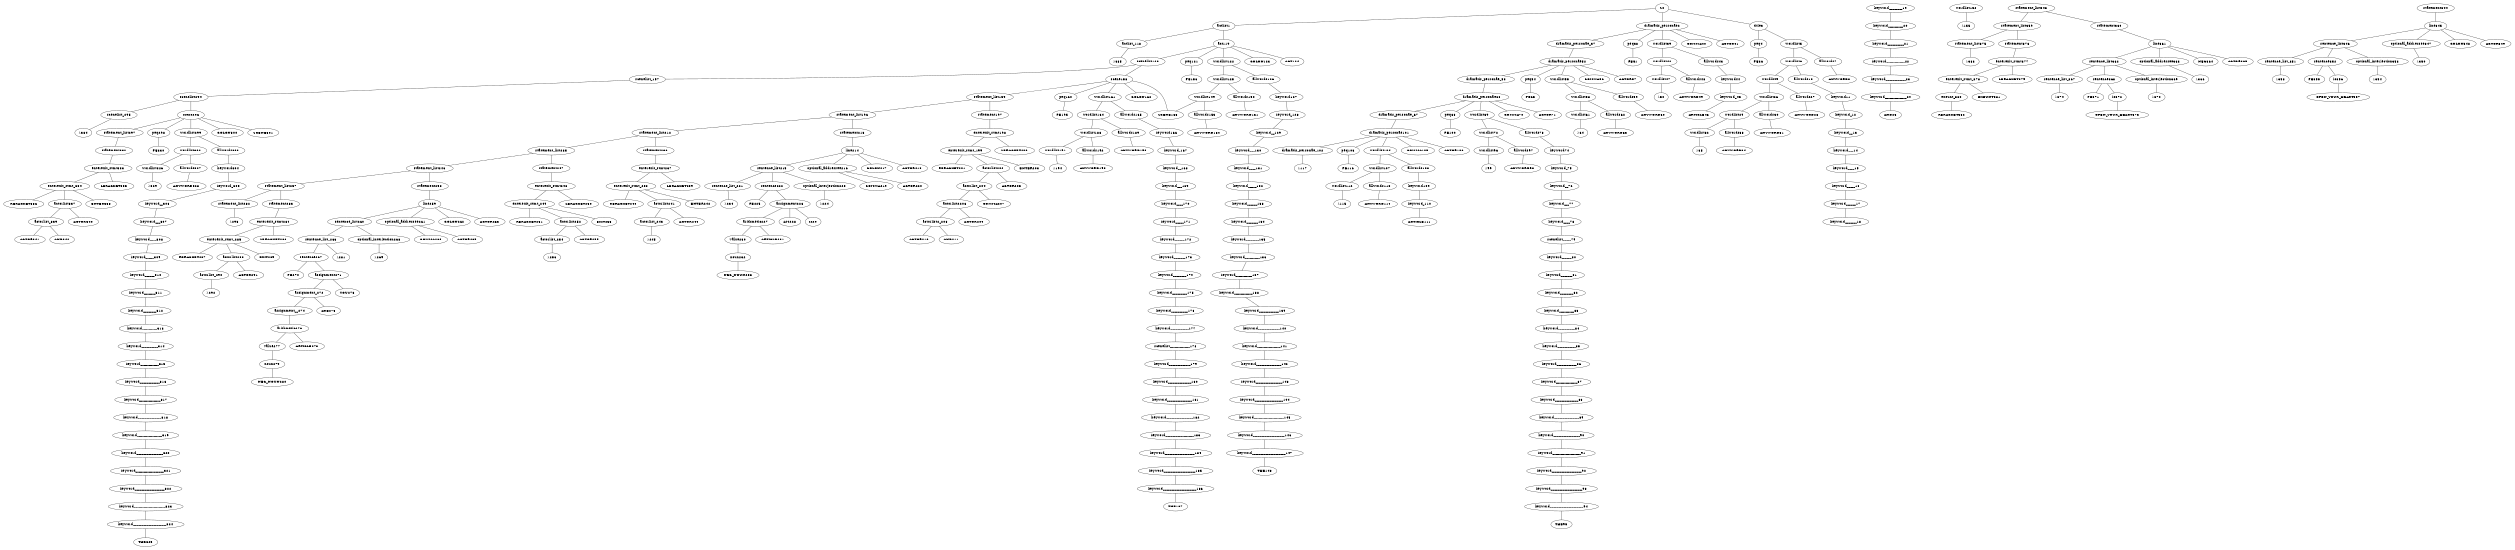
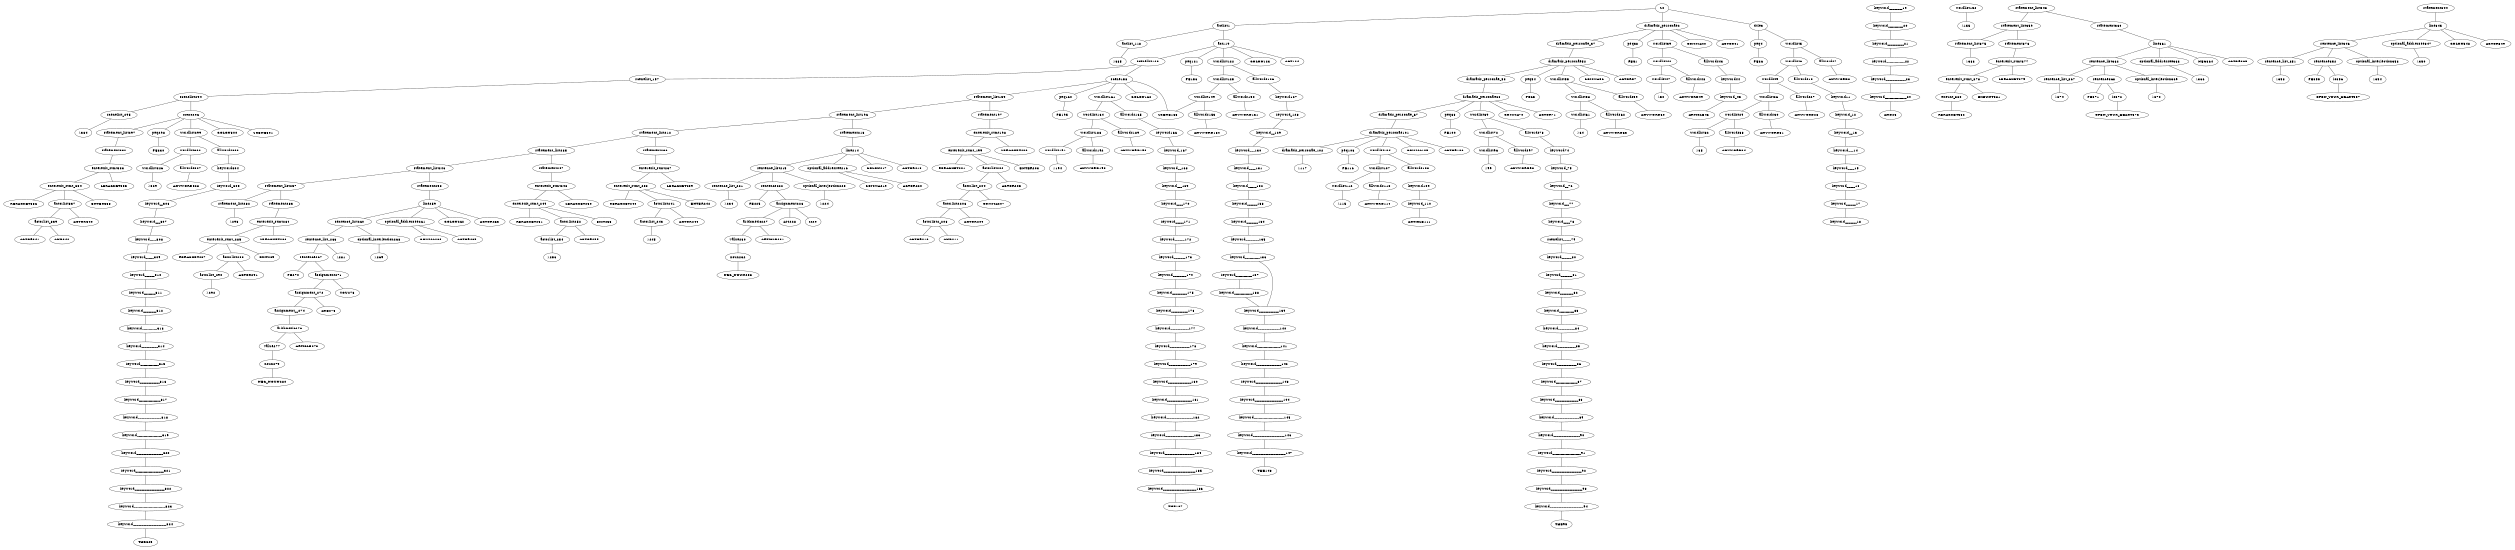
edge "allwords108" -- "keyword109": removed
edge "keyword_________136" -- "keyword__________137": now "keyword_________136" -- "keyword____________139"
node "scenelist____________178": label "scenelist____________178" -> "keyword____________178"
